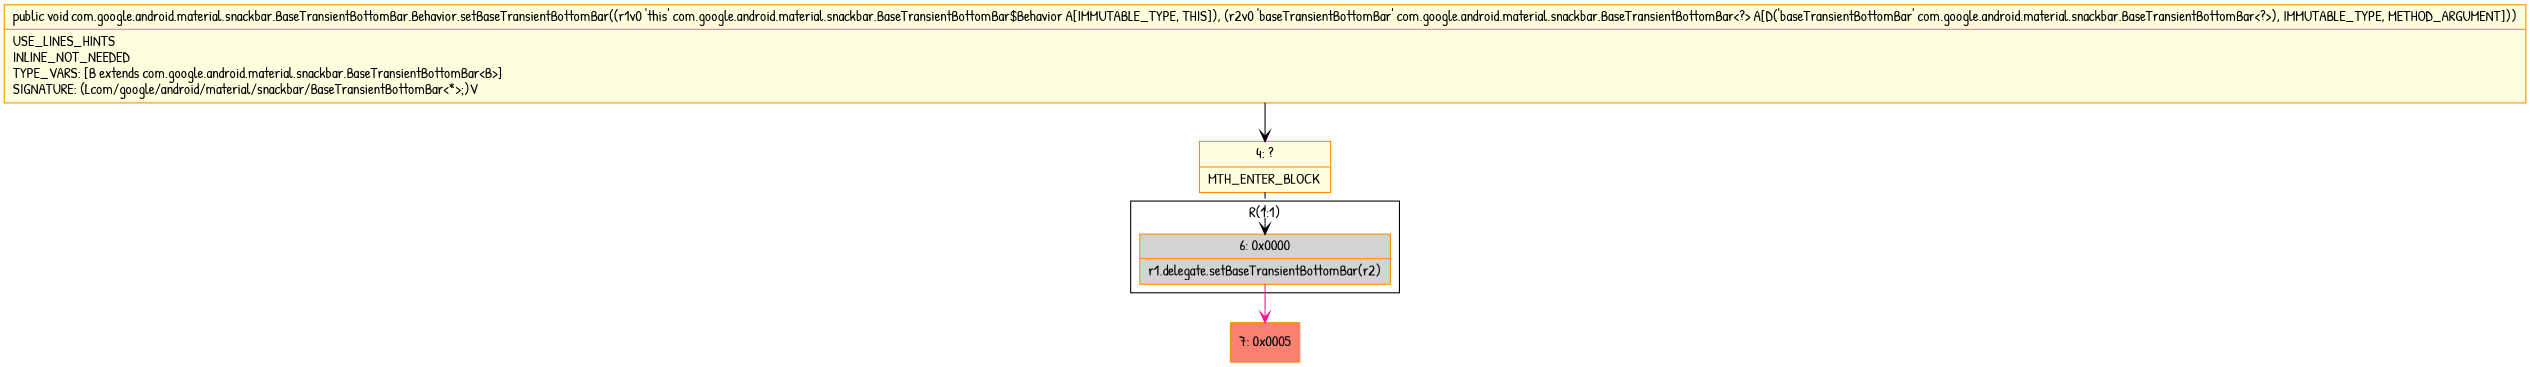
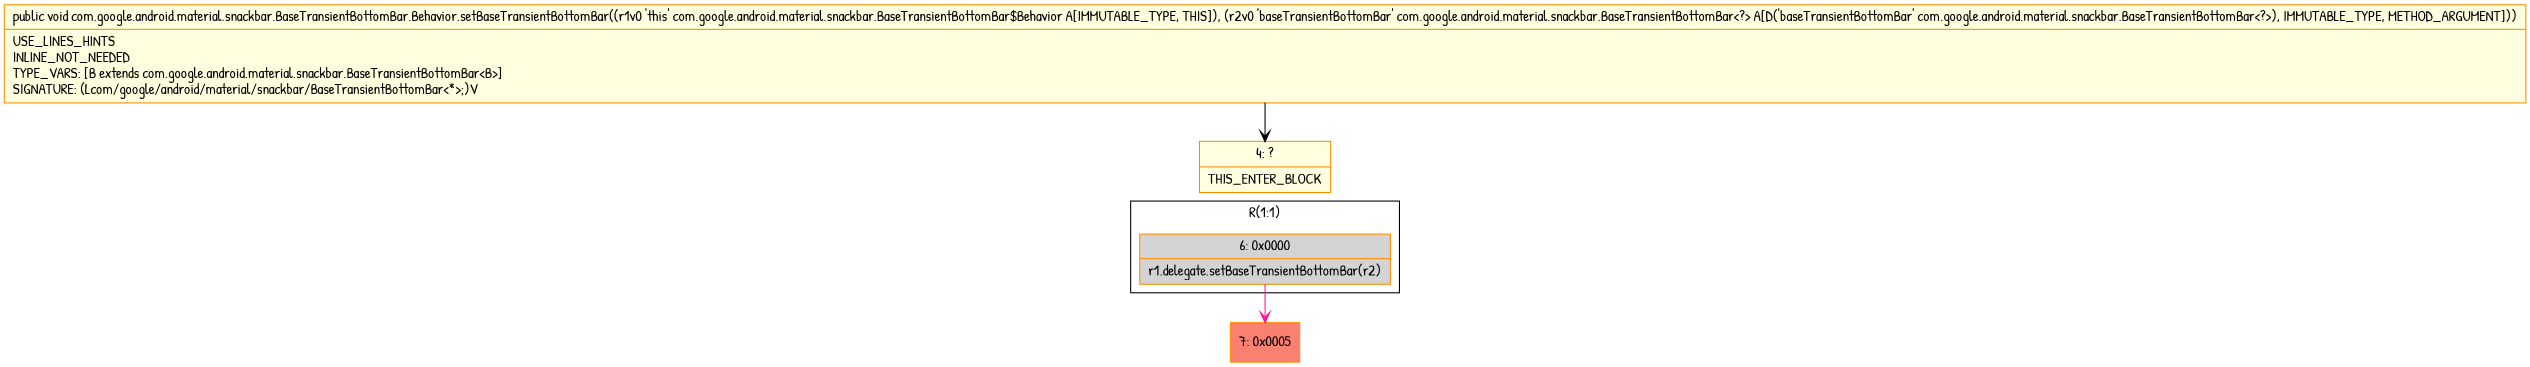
node "4: ?": text "MTH_ENTER_BLOCK" -> "THIS_ENTER_BLOCK"
edge "4: ?" -> "6: 0x0000": removed
